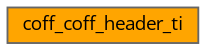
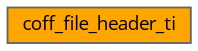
node "coff_coff_header_ti": label "coff_coff_header_ti" -> "coff_file_header_ti"
